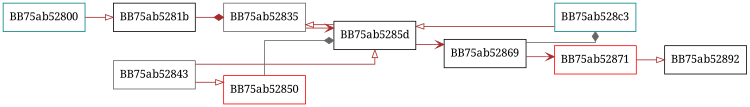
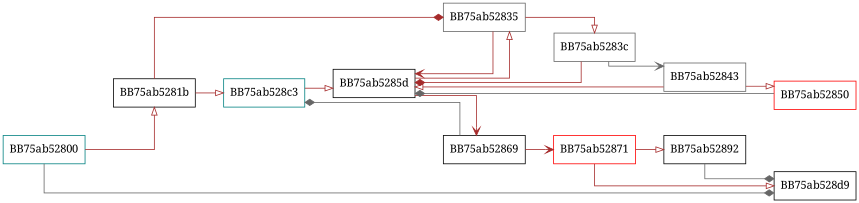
node "BB75ab5283c": added
edge "BB75ab5281b" -> "BB75ab528c3": added
node "BB75ab528d9": added
